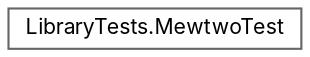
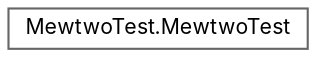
node "LibraryTests.MewtwoTest": label "LibraryTests.MewtwoTest" -> "MewtwoTest.MewtwoTest"
